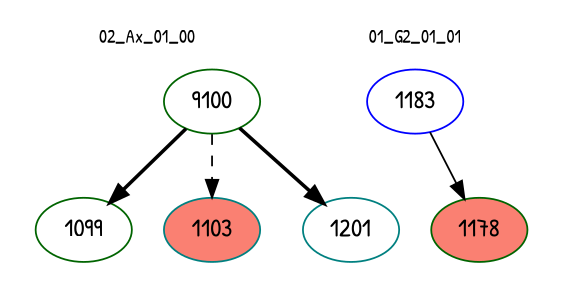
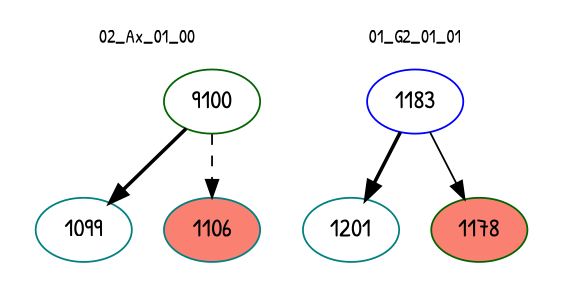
edge "9100" -> "1201": now "1183" -> "1201"
node "1099": color darkgreen -> teal
node "1103": label "1103" -> "1106"
